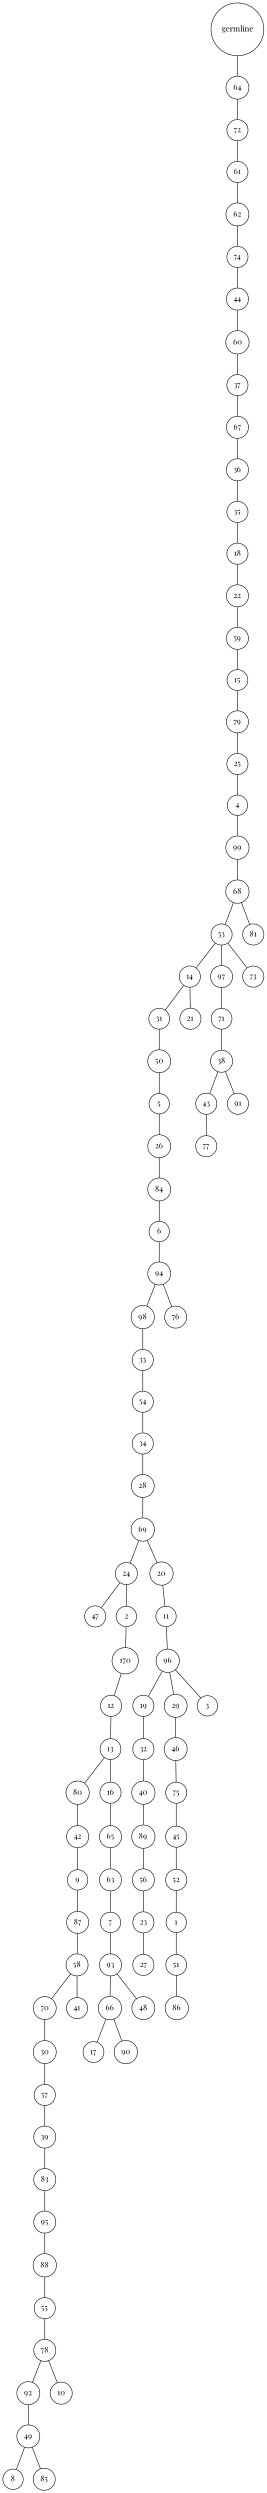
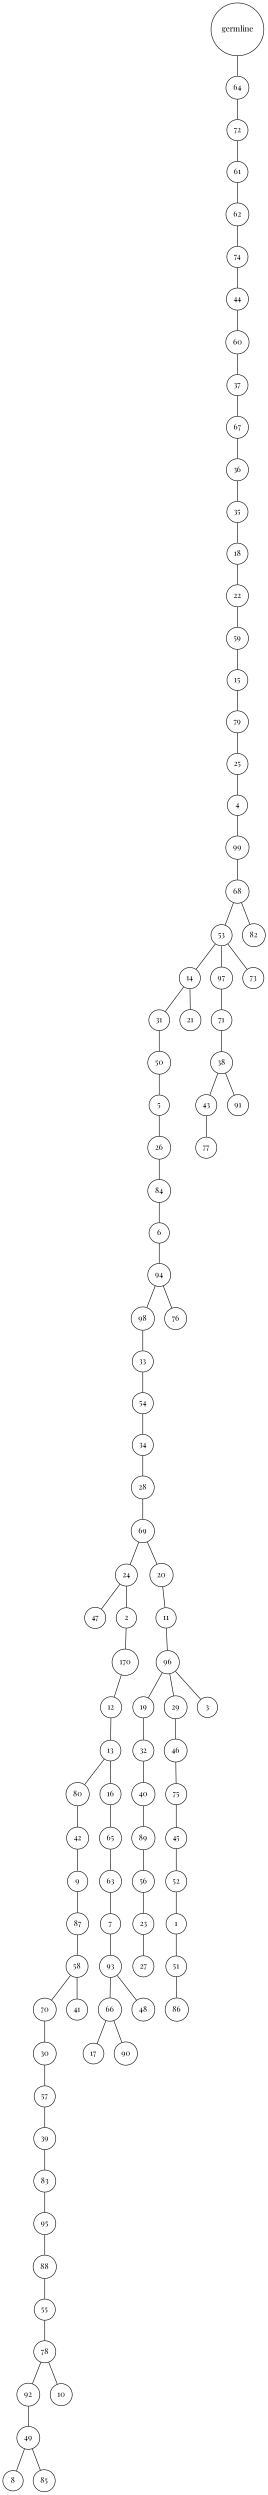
node "81": label "81" -> "82"
